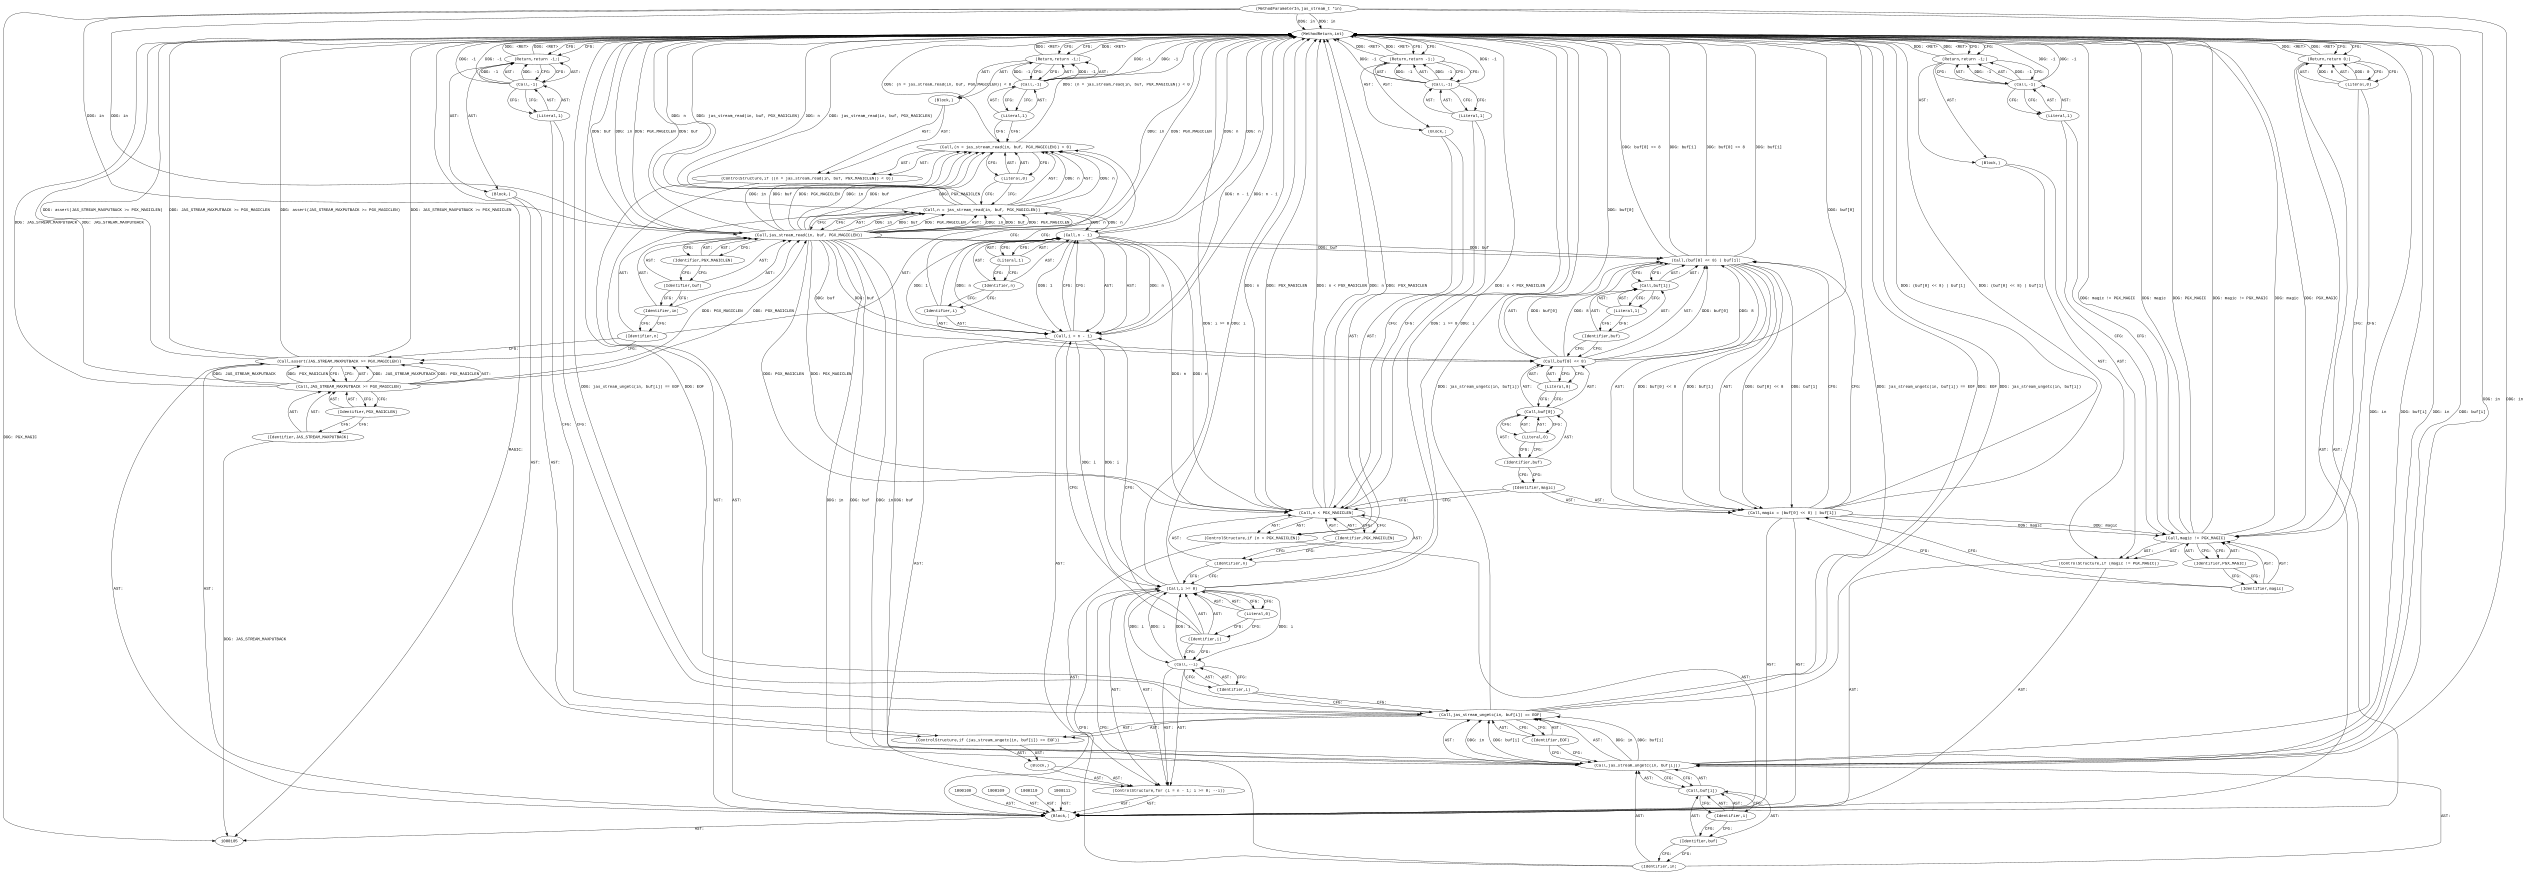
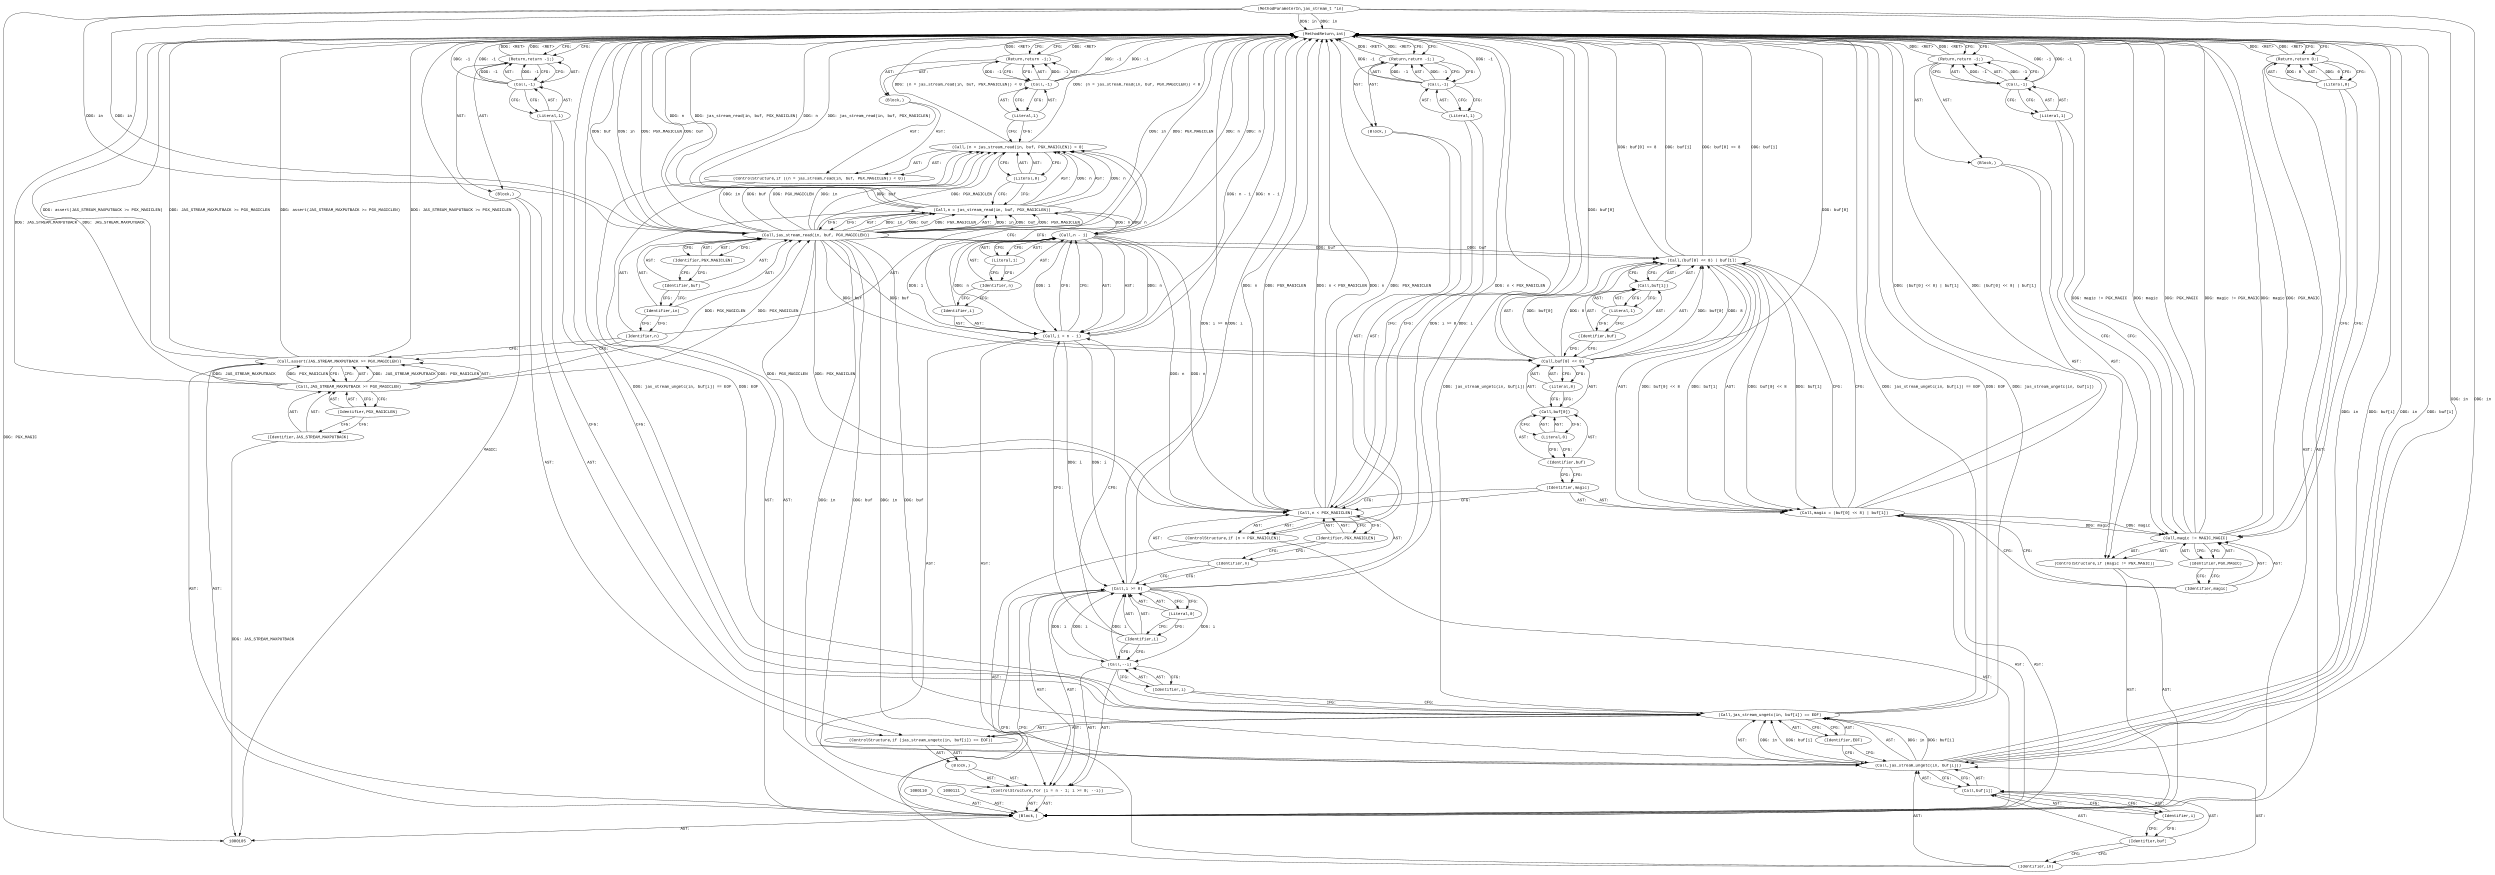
node "(Call,magic != PGX_MAGIC)": label "(Call,magic != PGX_MAGIC)" -> "(Call,magic != MAGIC_MAGIC)"
node "1000108": removed
node "1000109": removed
